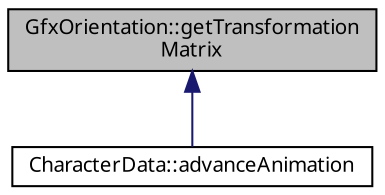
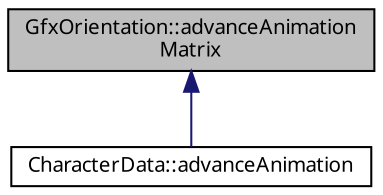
node "GfxOrientation::getTransformation Matrix": label "GfxOrientation::getTransformation Matrix" -> "GfxOrientation::advanceAnimation Matrix"
